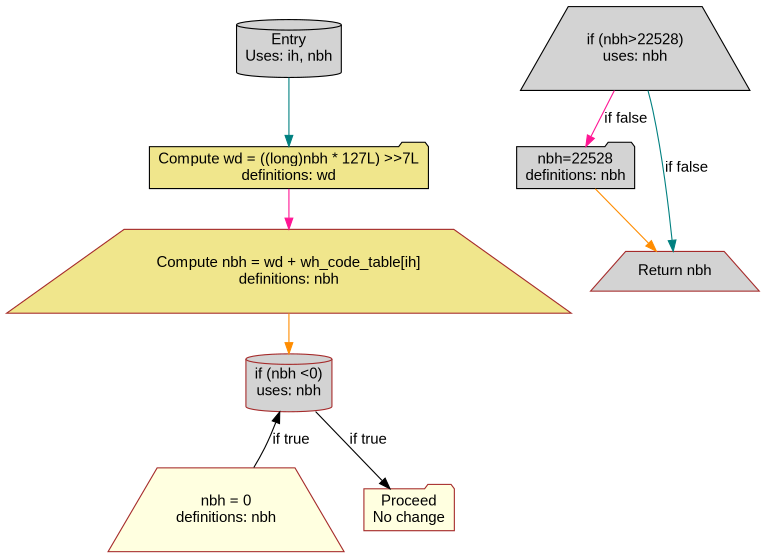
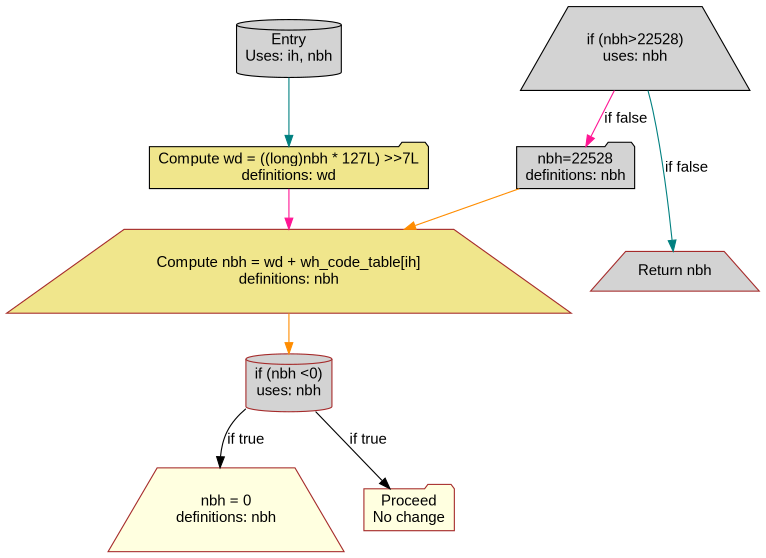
edge "nbh=22528 definitions: nbh" -> "Return nbh": now "nbh=22528 definitions: nbh" -> "Compute nbh = wd + wh_code_table[ih] definitions: nbh"
edge "nbh = 0 definitions: nbh" -> "if (nbh <0) uses: nbh": reversed
